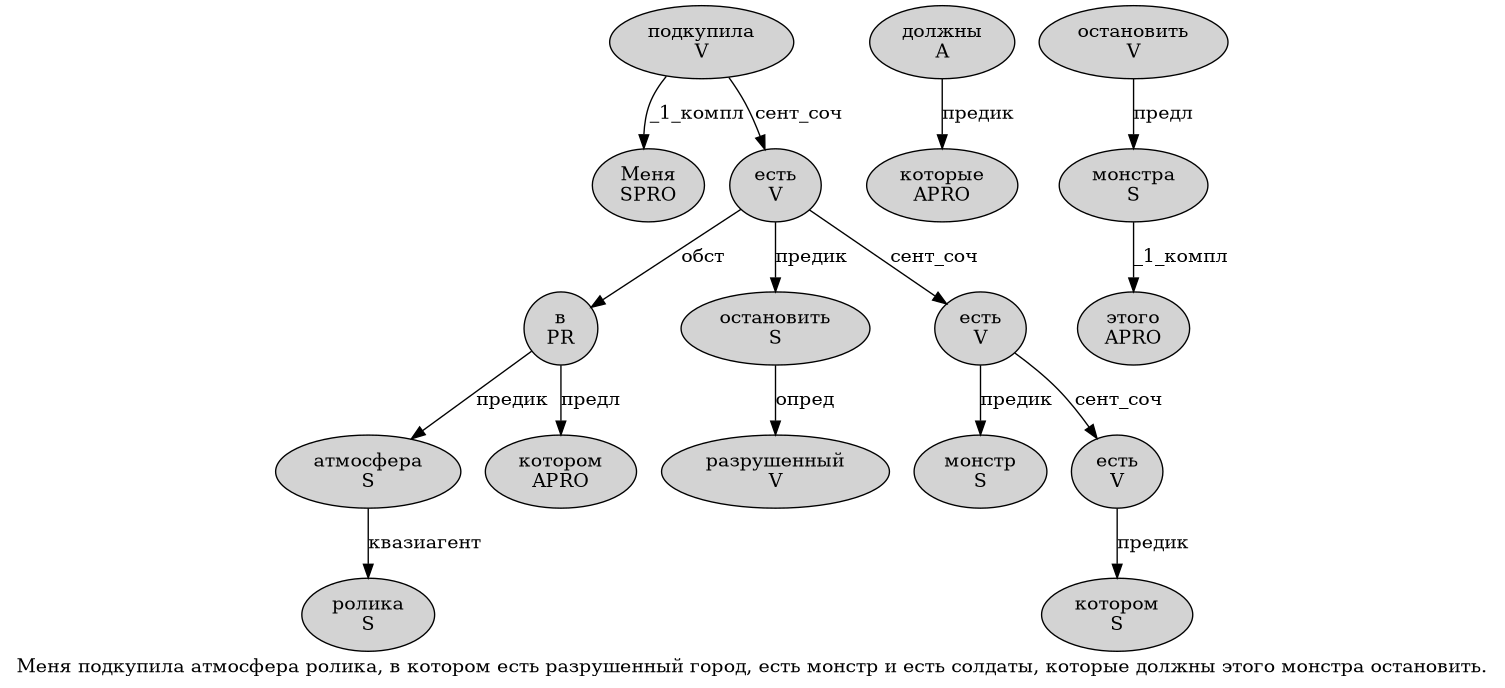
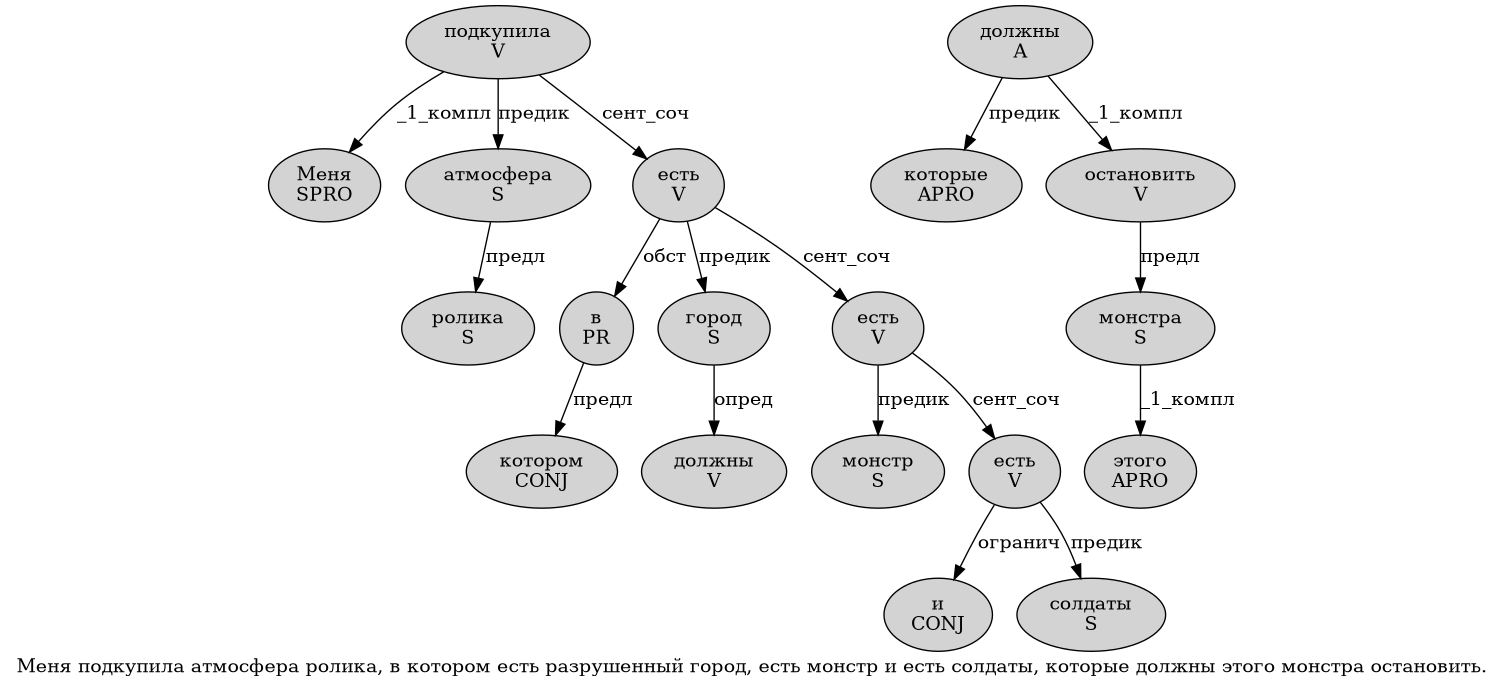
edge "должны A" -> "остановить V": added, label "_1_компл"
node "остановить S": label "остановить S" -> "город S"
edge "в PR" -> "атмосфера S": now "подкупила V" -> "атмосфера S"
node "котором APRO": label "котором APRO" -> "котором CONJ"
node "разрушенный V": label "разрушенный V" -> "должны V"
edge "атмосфера S" -> "ролика S": label "квазиагент" -> "предл"
node "и CONJ": added
node "котором S": label "котором S" -> "солдаты S"
